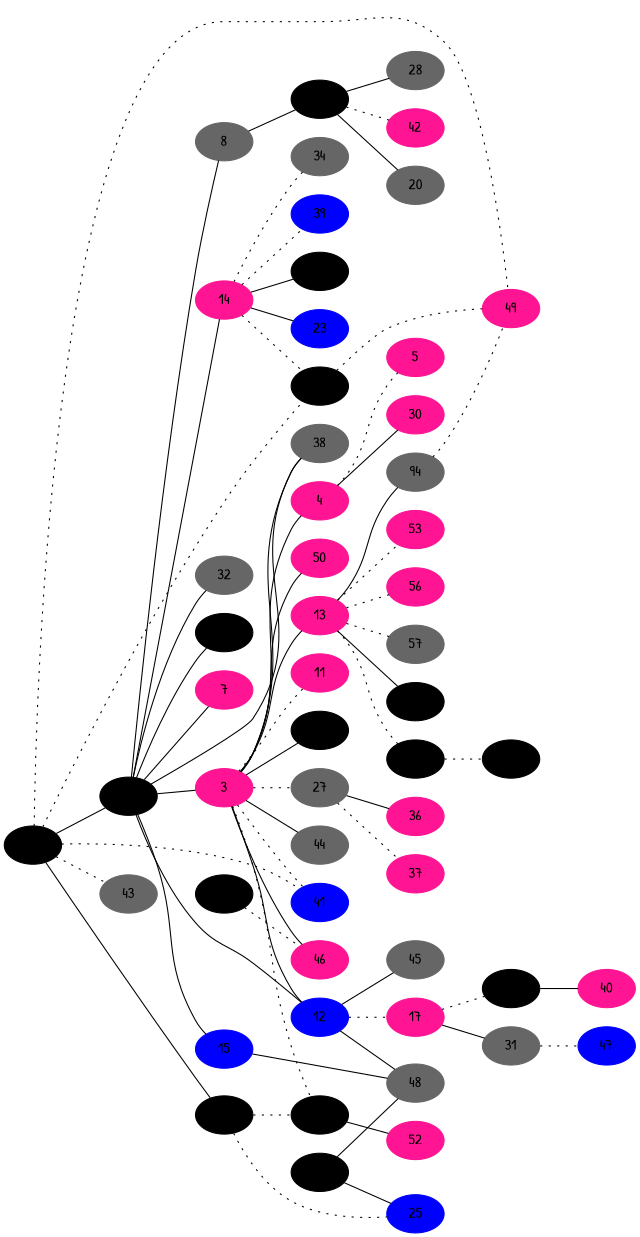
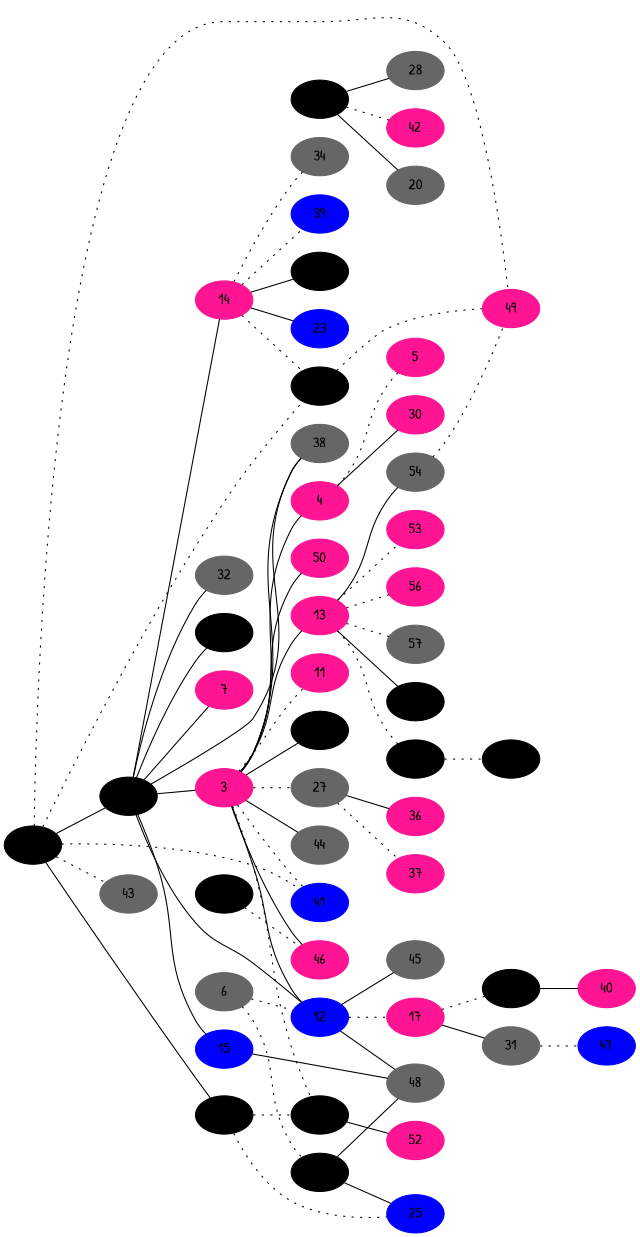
node "8": removed
node "94": label "94" -> "54"
node "6": added
